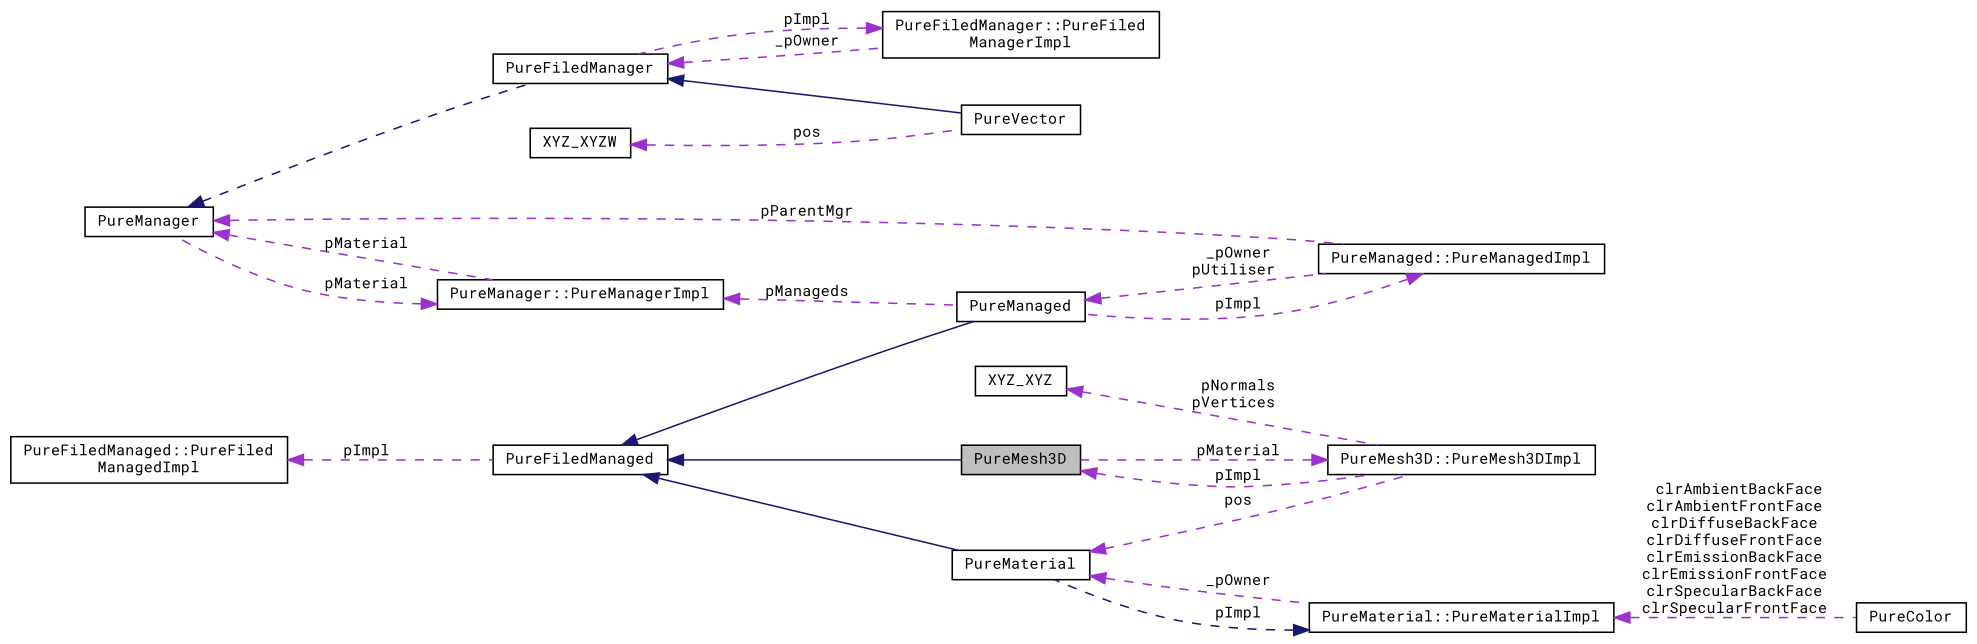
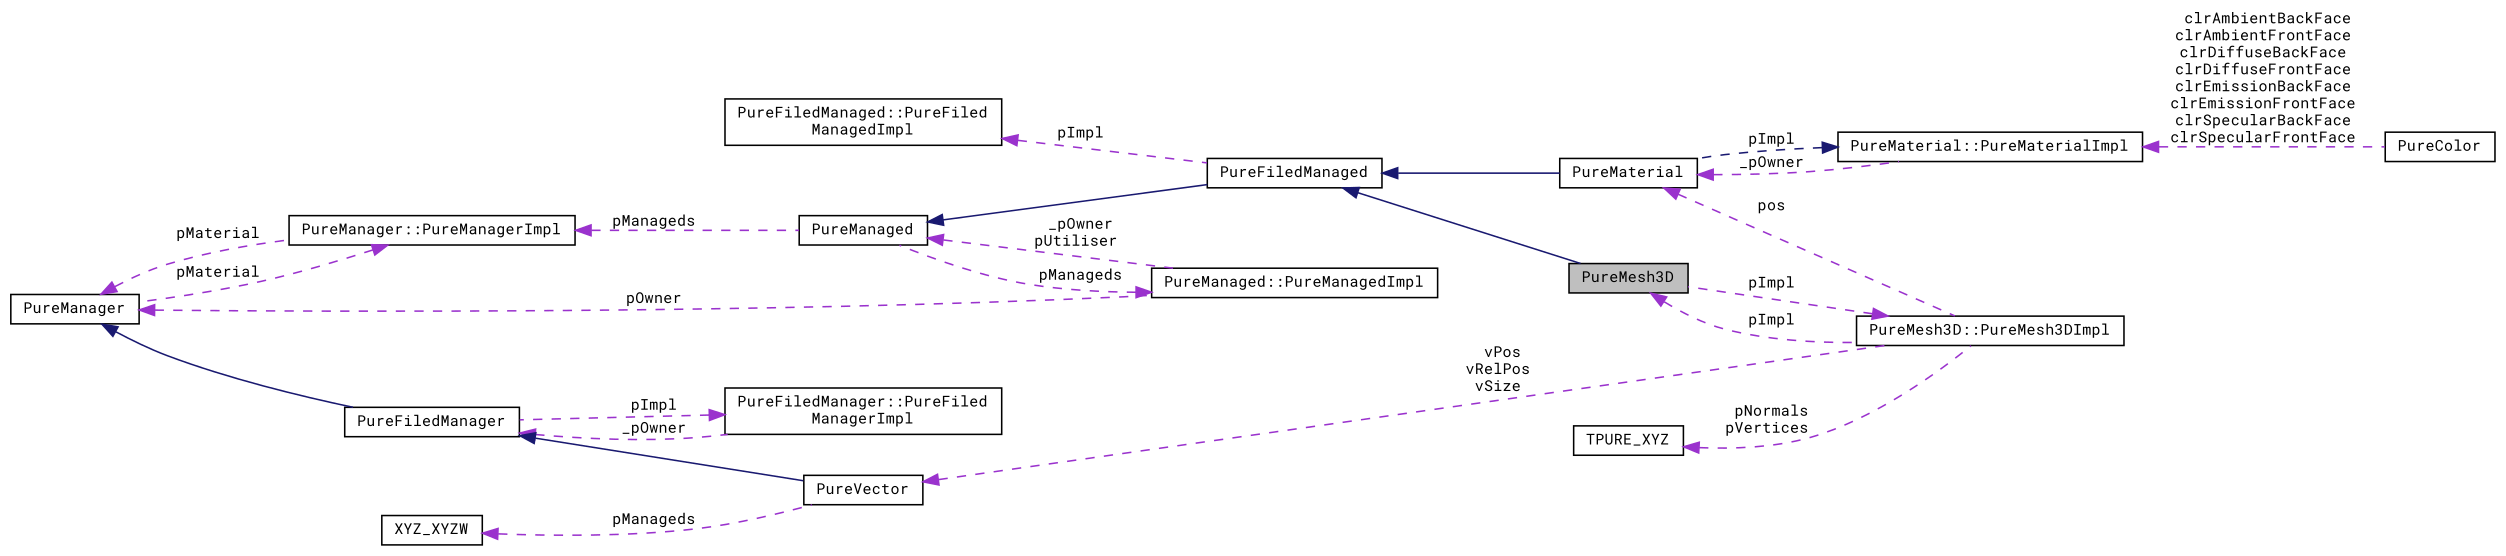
edge "PureVector" -> "XYZ_XYZW": label " pos" -> " pManageds"
edge "PureFiledManager" -> "PureManager": style dashed -> solid
edge "PureManaged::PureManagedImpl" -> "PureManager": label " pParentMgr" -> " pOwner"
edge "PureManaged" -> "PureManaged::PureManagedImpl": label " pImpl" -> " pManageds"
edge "PureManaged" -> "PureFiledManaged": reversed
node "XYZ_XYZ": label "XYZ_XYZ" -> "TPURE_XYZ"
edge "PureMesh3D::PureMesh3DImpl" -> "PureVector": added, label "vPos vRelPos vSize"
edge "PureMesh3D" -> "PureMesh3D::PureMesh3DImpl": label " pMaterial" -> " pImpl"
